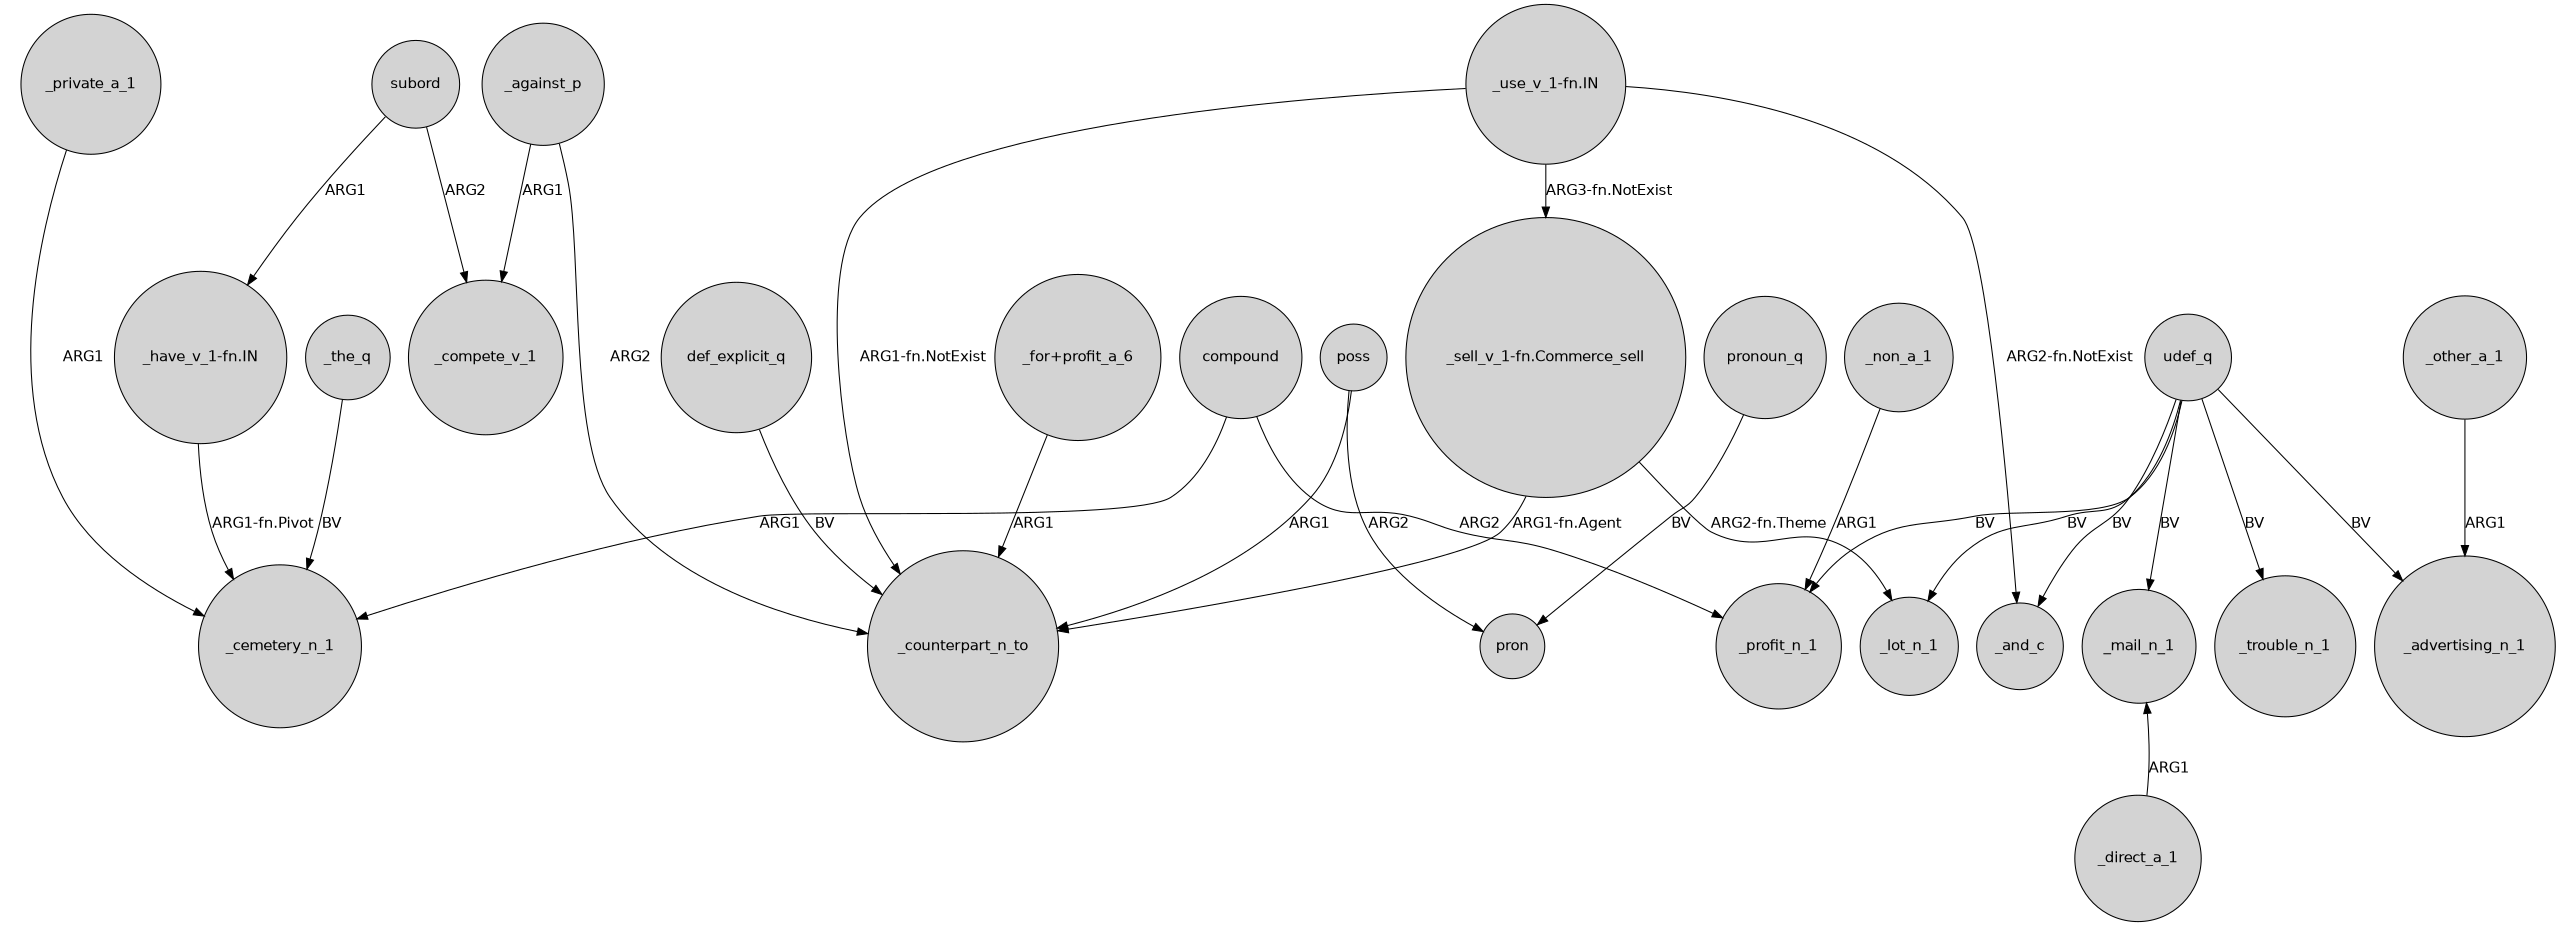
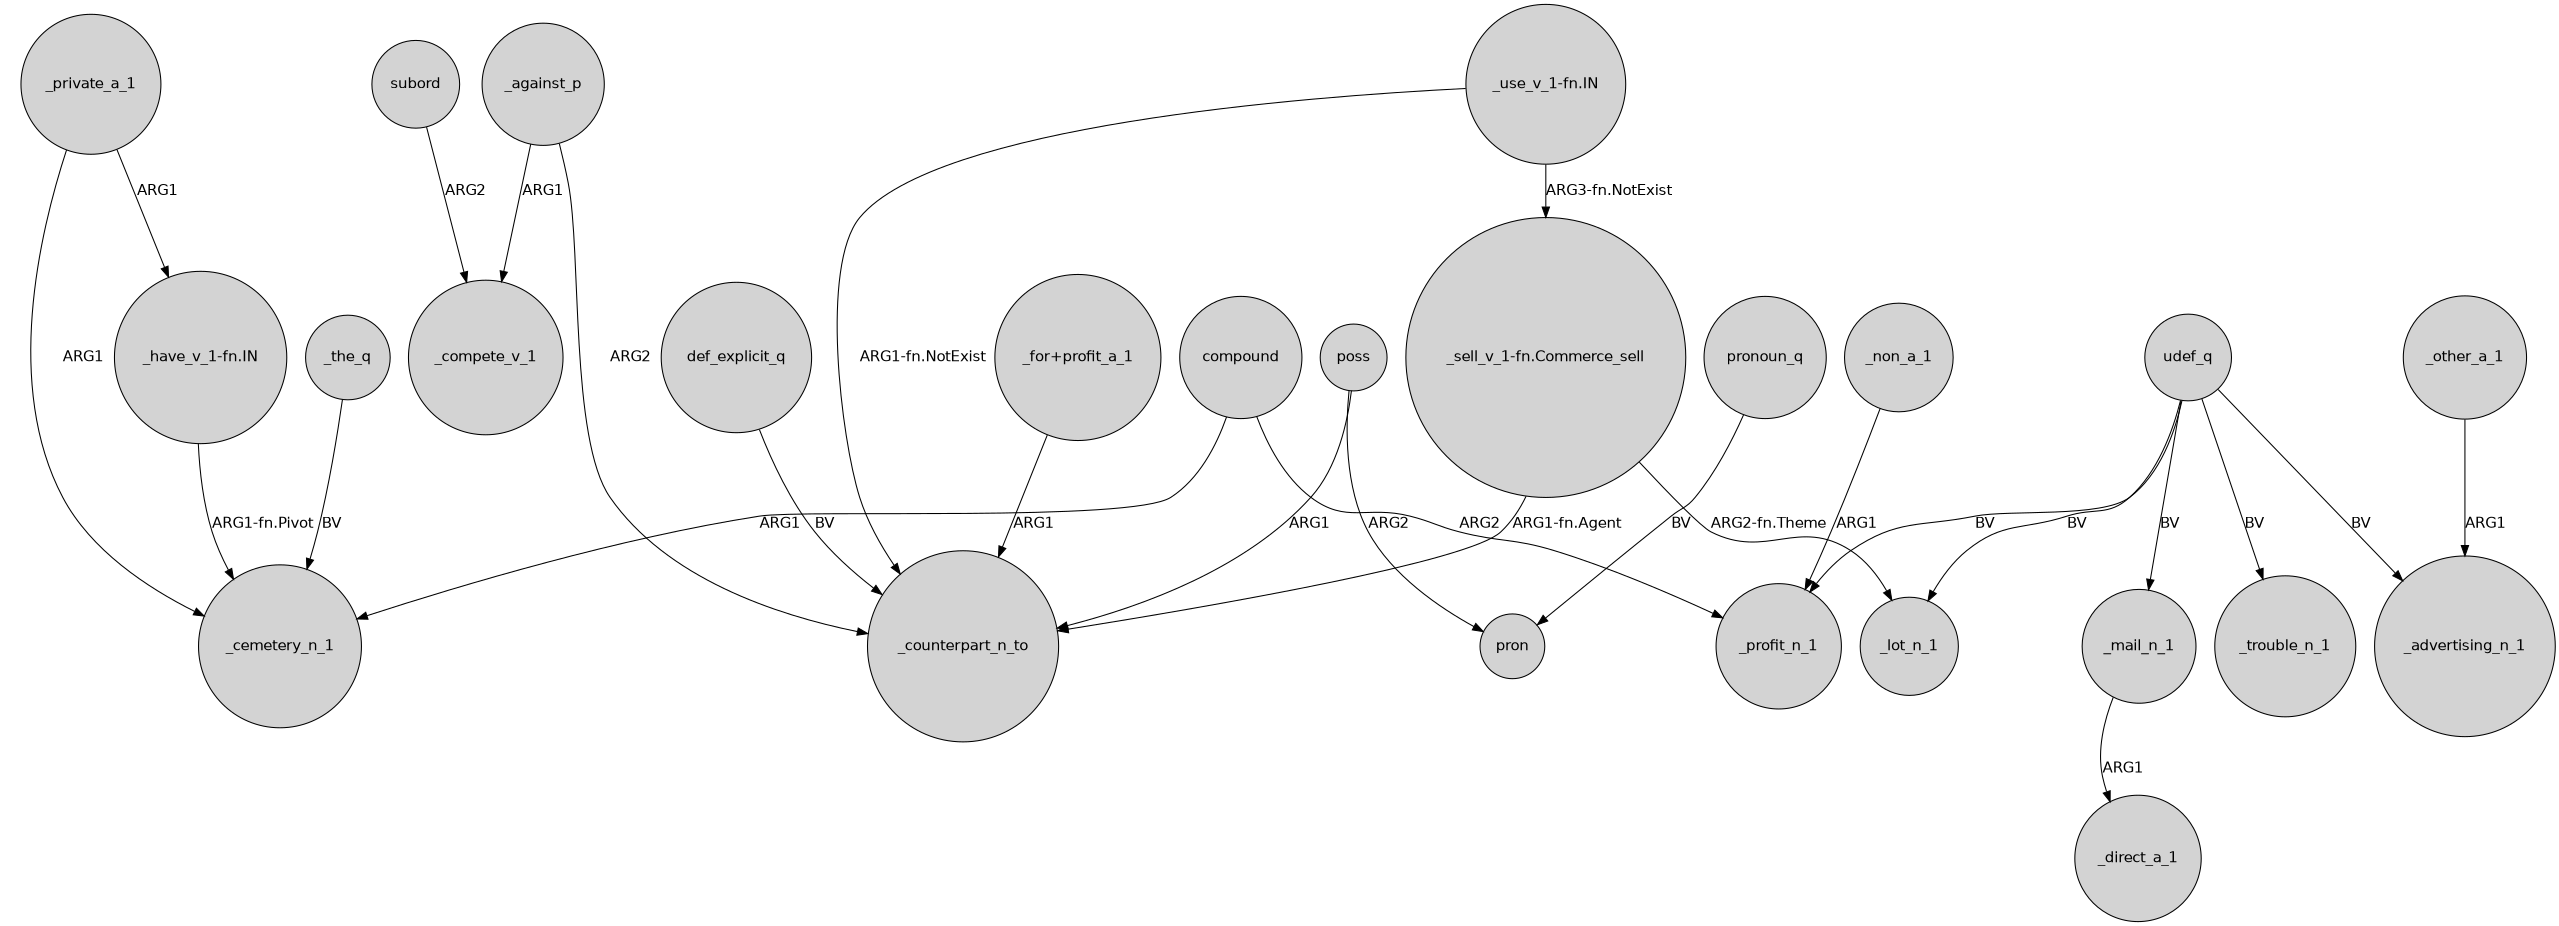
edge "subord" -> "_have_v_1-fn.IN": now "_private_a_1" -> "_have_v_1-fn.IN"
node "_for+profit_a_6": label "_for+profit_a_6" -> "_for+profit_a_1"
node "_and_c": removed
edge "_direct_a_1" -> "_mail_n_1": reversed
